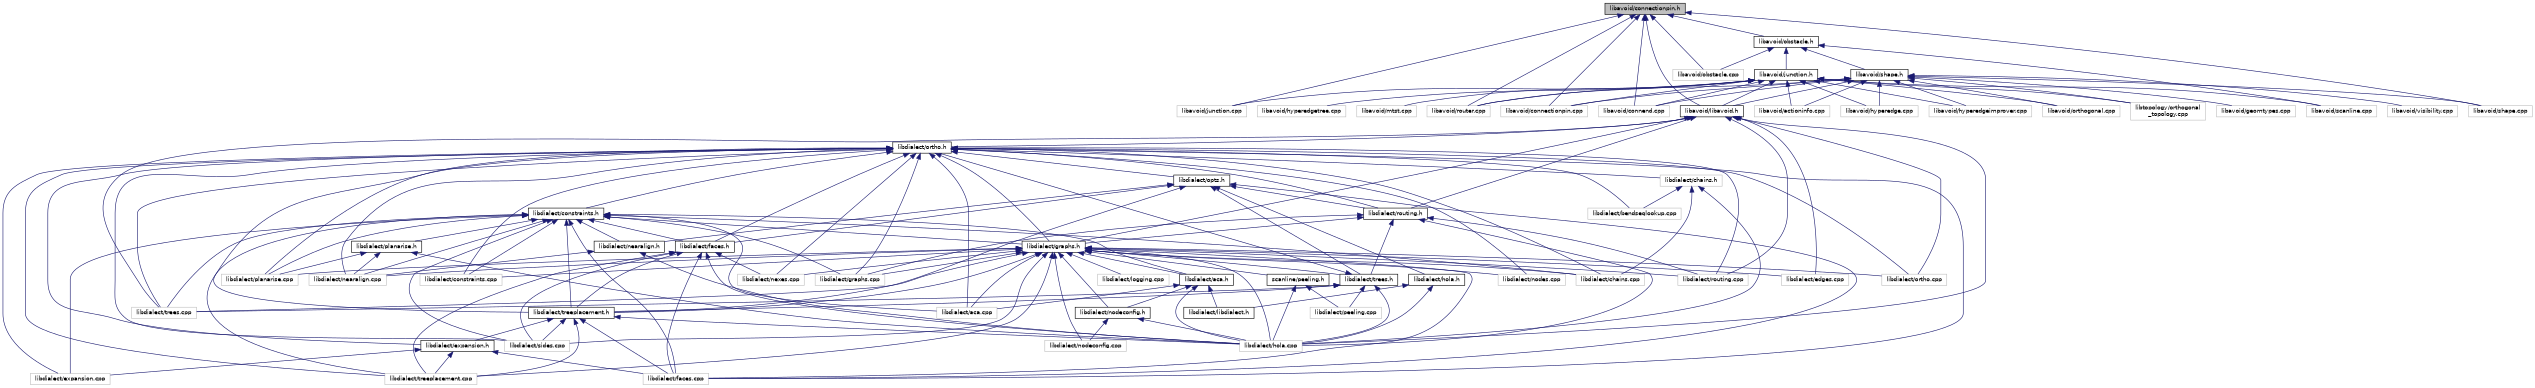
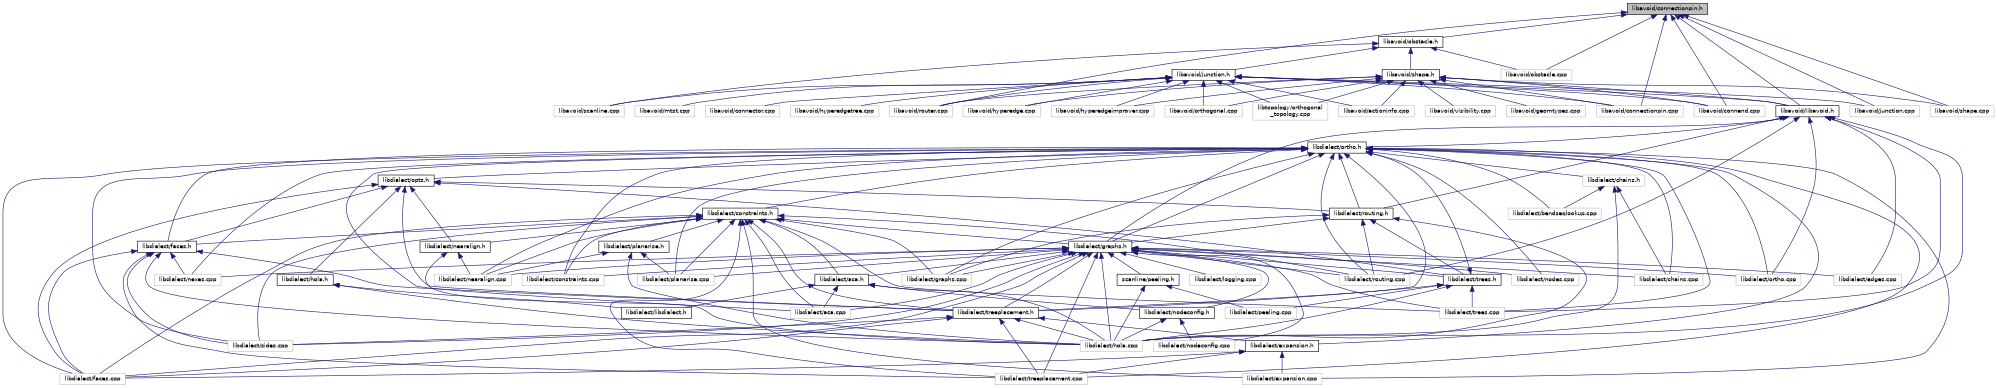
node "libavoid/connector.cpp": added
edge "libdialect/chains.cpp" -> "libdialect/constraints.h": now "libdialect/routing.cpp" -> "libdialect/constraints.h"
